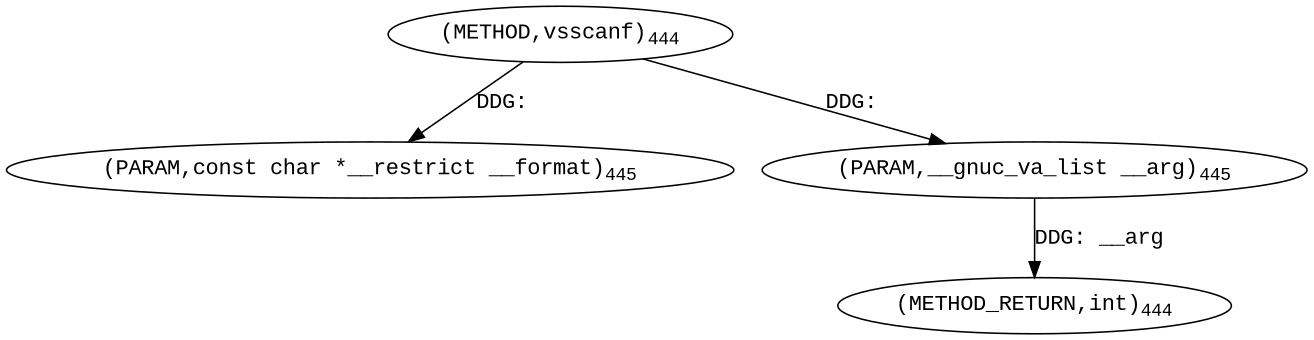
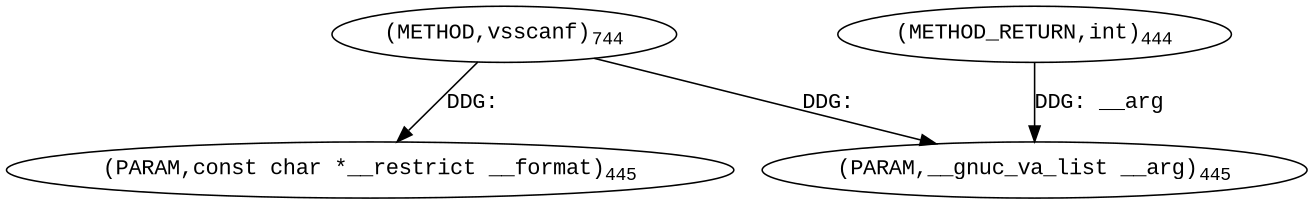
node "(METHOD,vsscanf)": text "444" -> "744"
edge "(PARAM,__gnuc_va_list __arg)" -> "(METHOD_RETURN,int)": reversed
